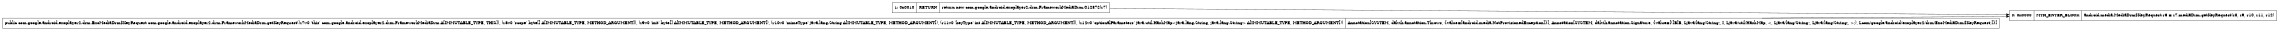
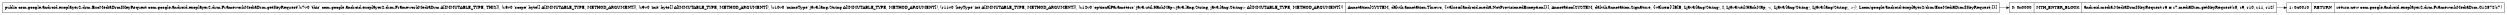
edge "1: 0x0010" -> "0: 0x0000": reversed
